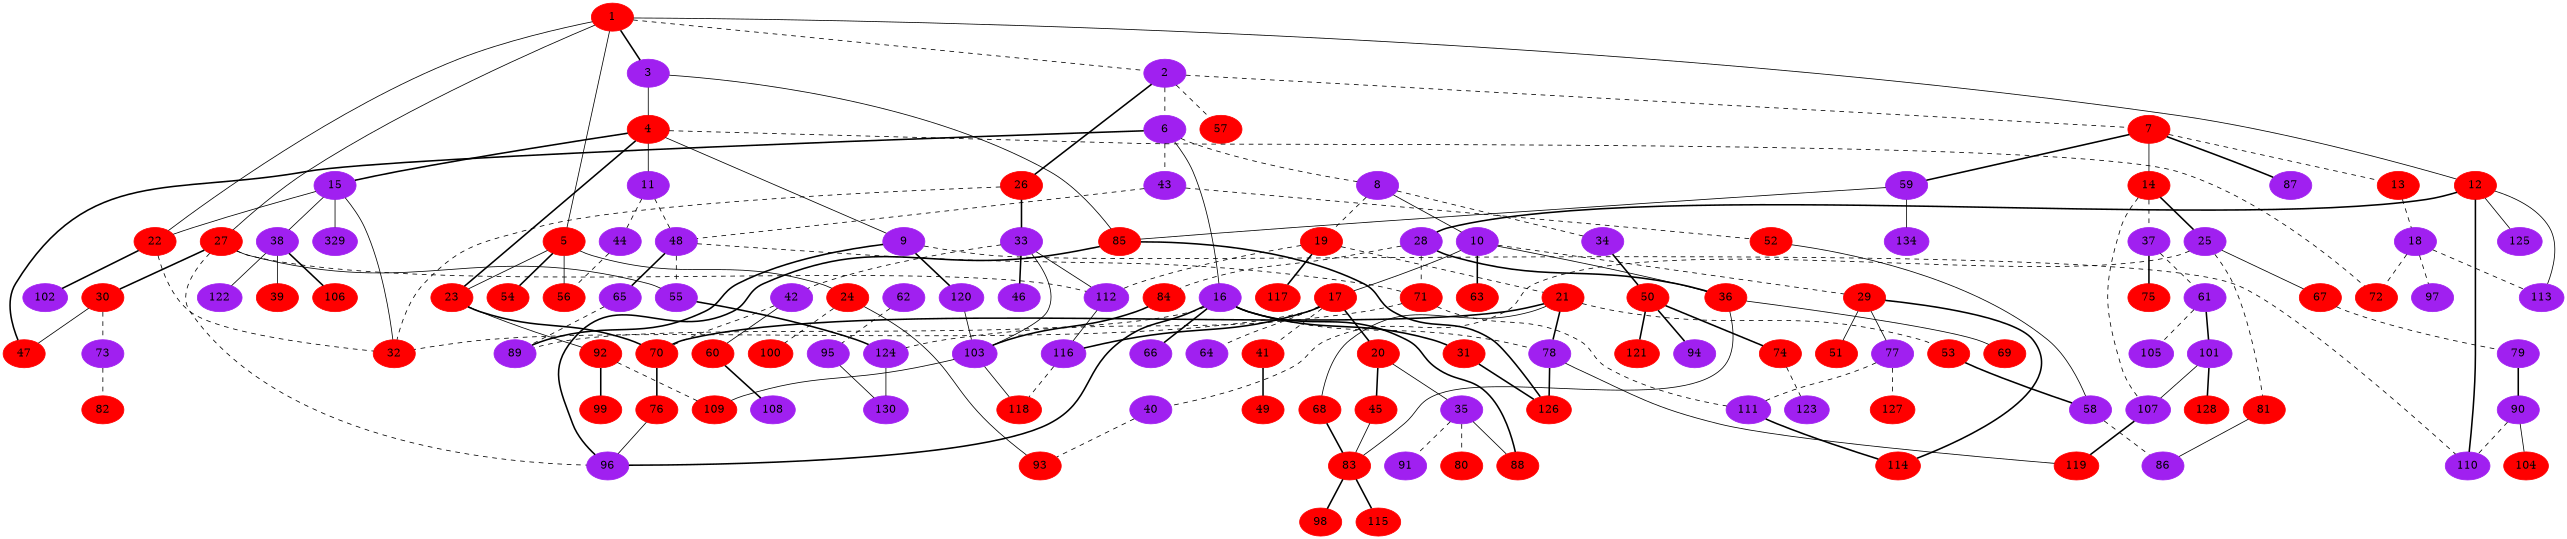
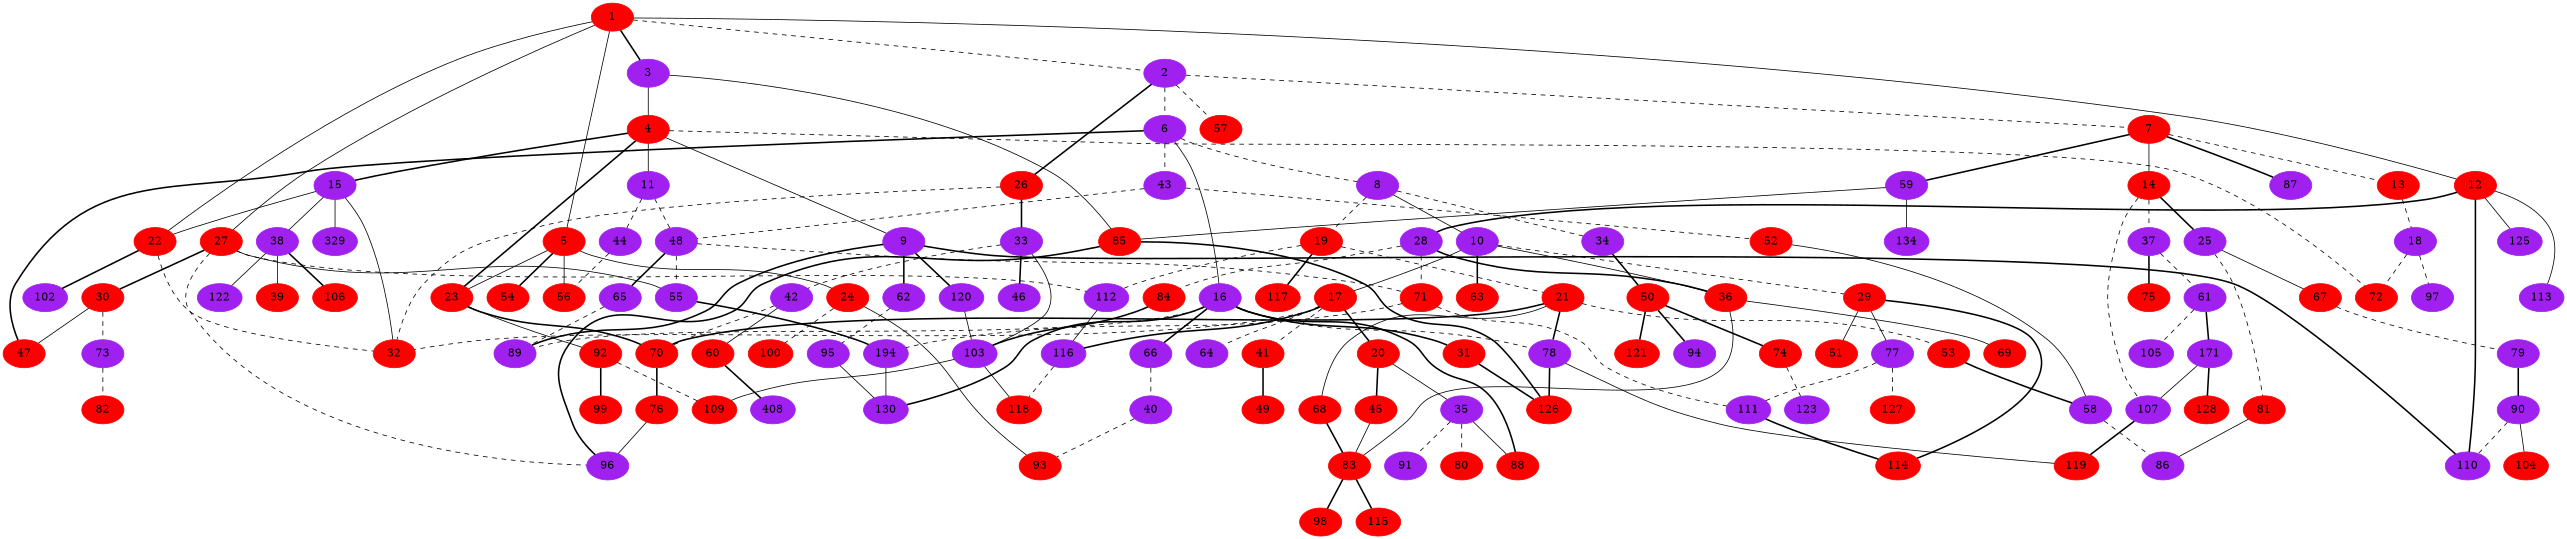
edge "9" -- "110": style dashed -> bold
edge "33" -- "112": removed
edge "9" -- "62": added
edge "18" -- "113": removed
edge "25" -- "40": now "66" -- "40"
node "124": label "124" -> "194"
node "101": label "101" -> "171"
node "108": label "108" -> "408"
edge "16" -- "96": now "16" -- "130"
